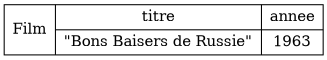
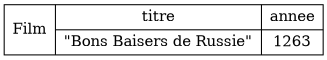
node "Film": text "1963" -> "1263"
